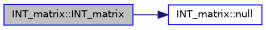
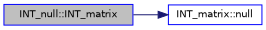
node "INT_matrix::INT_matrix": label "INT_matrix::INT_matrix" -> "INT_null::INT_matrix"
